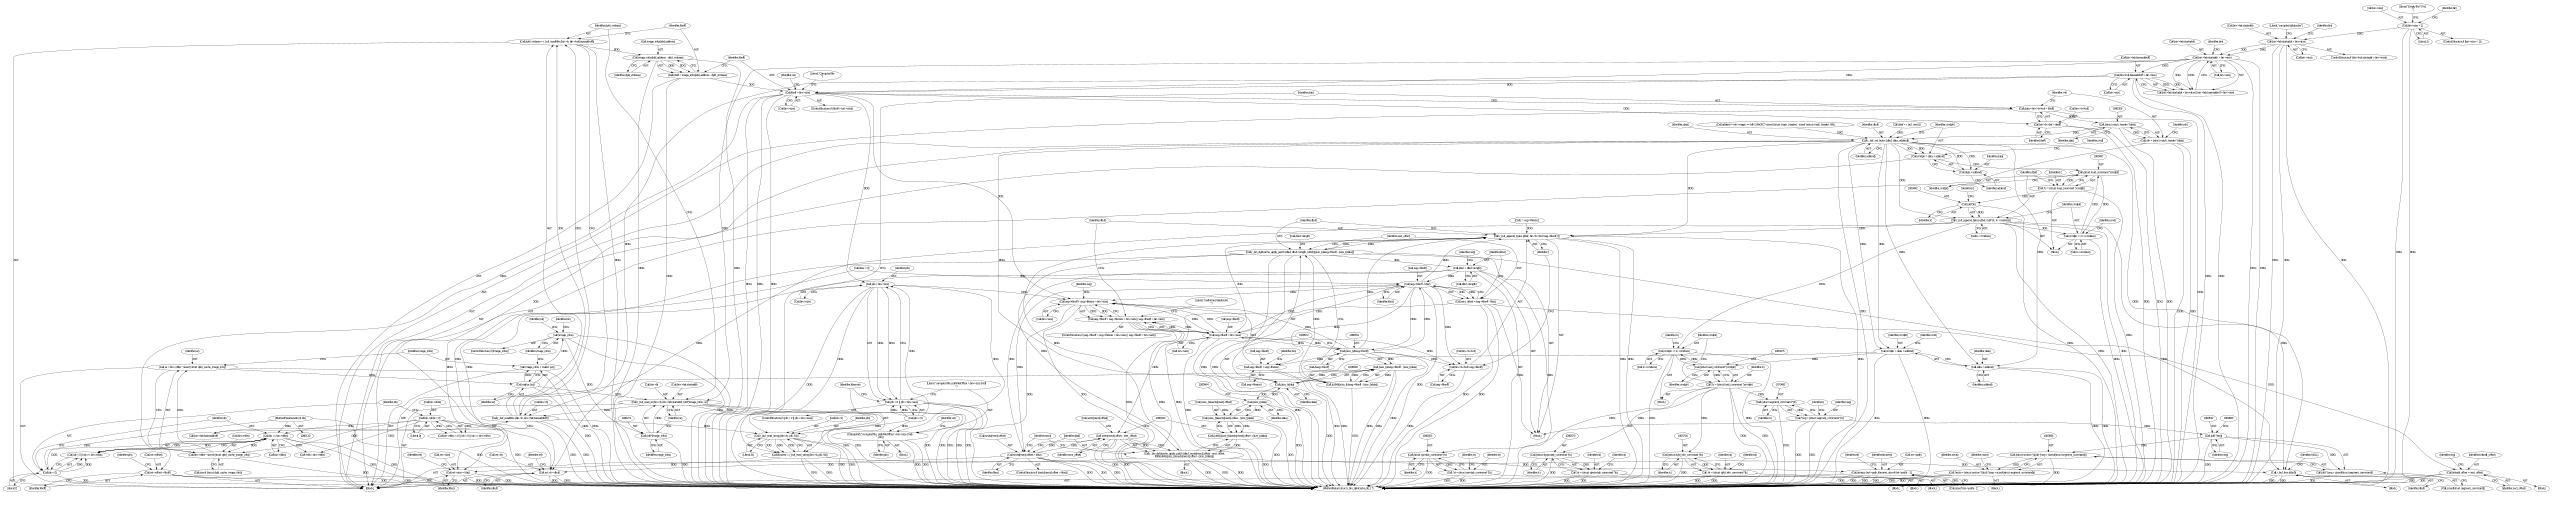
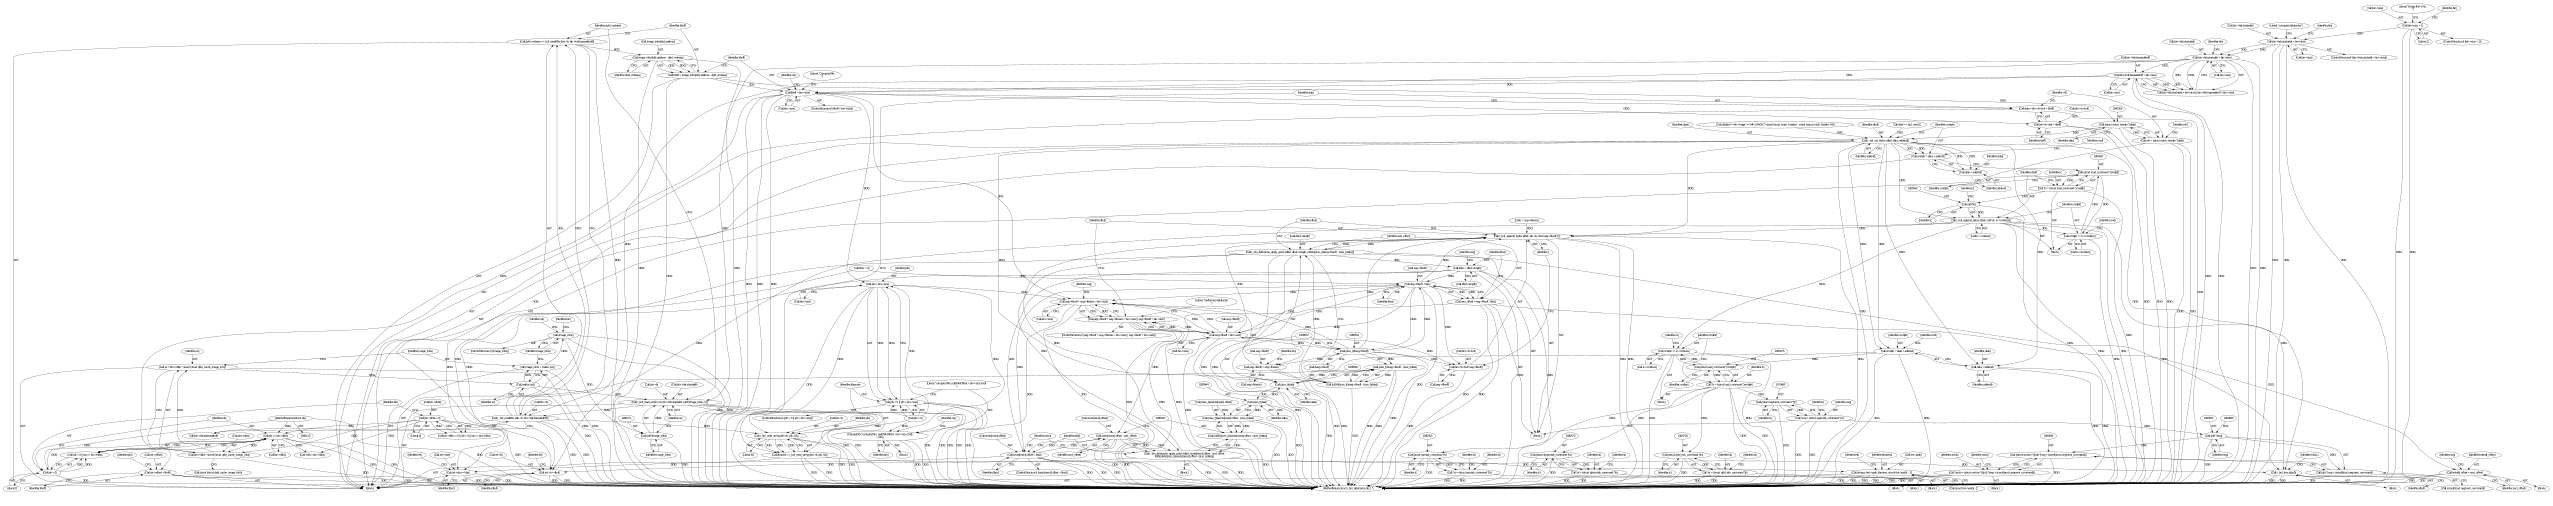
edge "(Call,data = bin->b->buf + liboff)" -> "(Call,(struct mach_header *)data)": now "(Call,liboff = image_infos[idx].address - dyld_vmbase)" -> "(Call,(struct mach_header *)data)"
edge "(Call,sizeof (struct dyld_cache_image_info))" -> "(Call,bin->nlibs * sizeof (struct dyld_cache_image_info))": removed, label "AST:"
